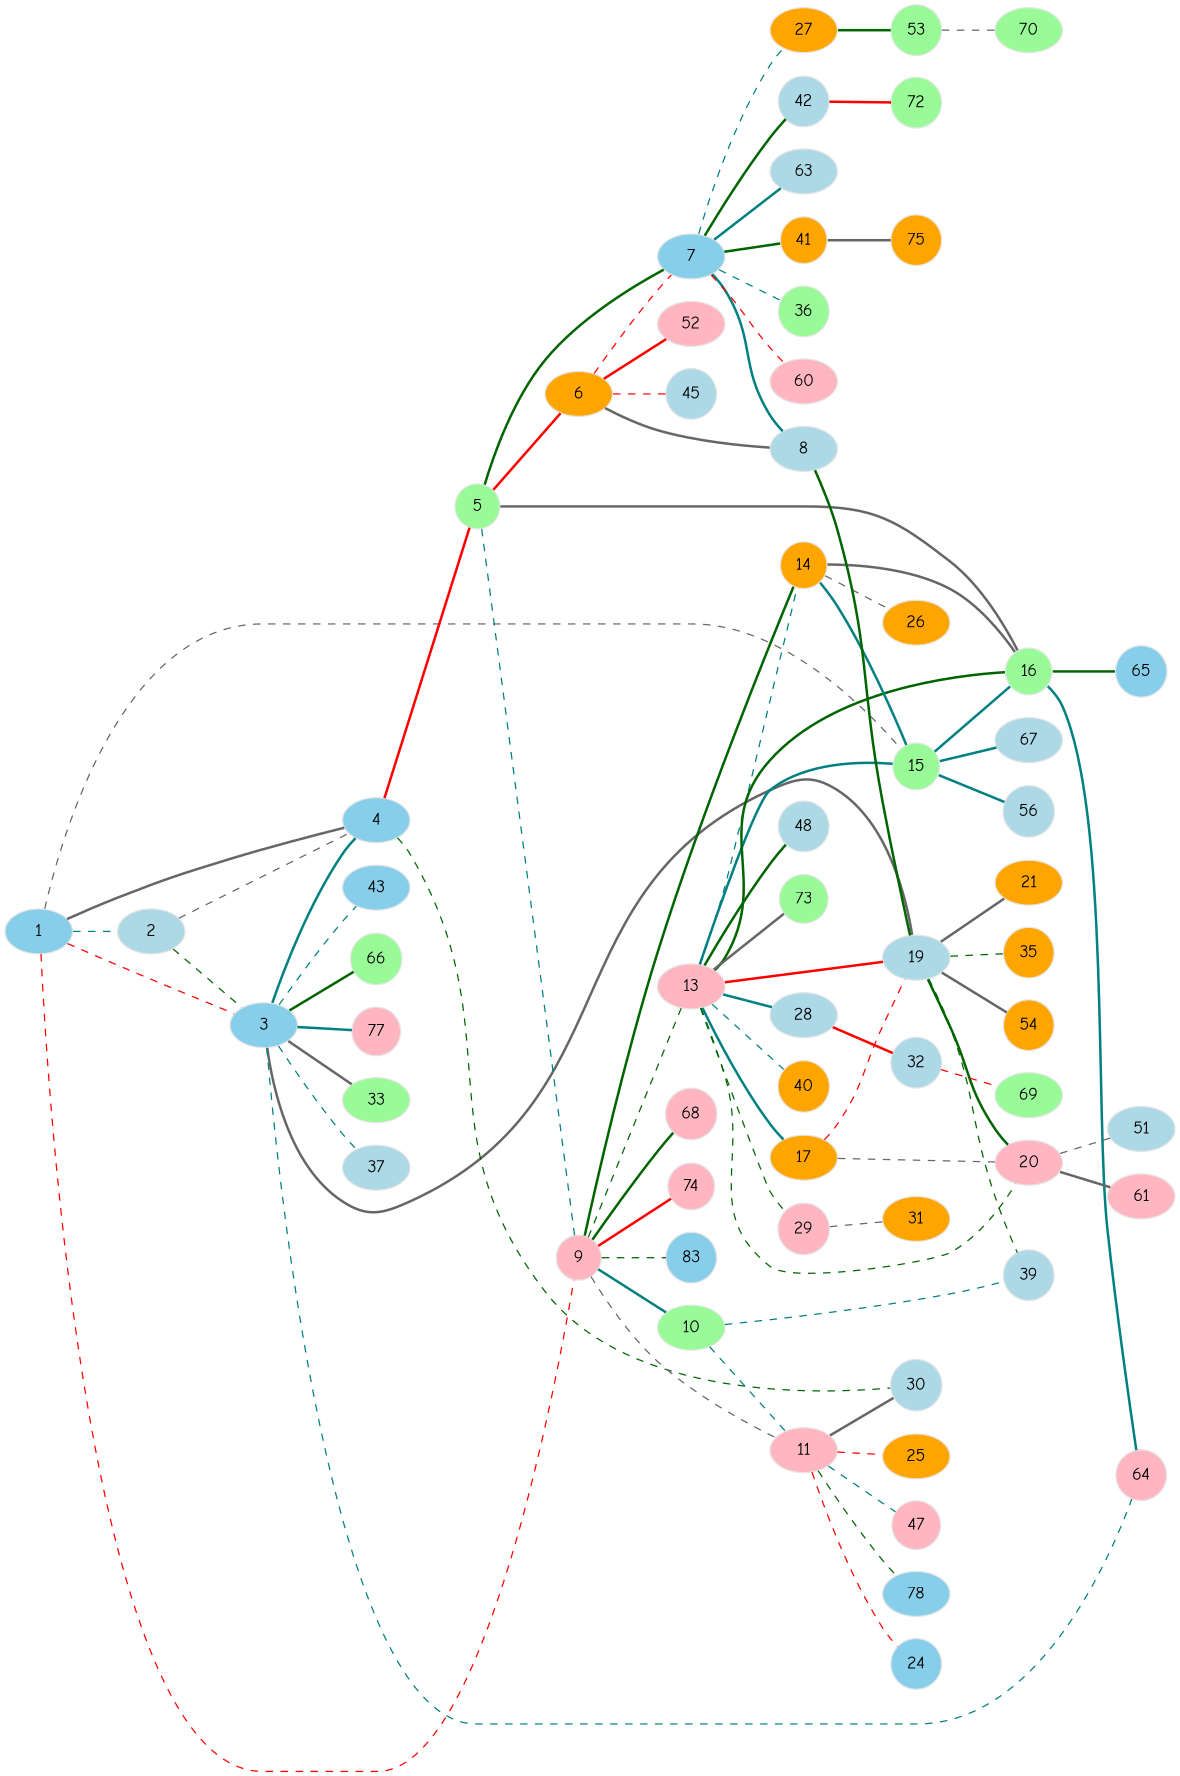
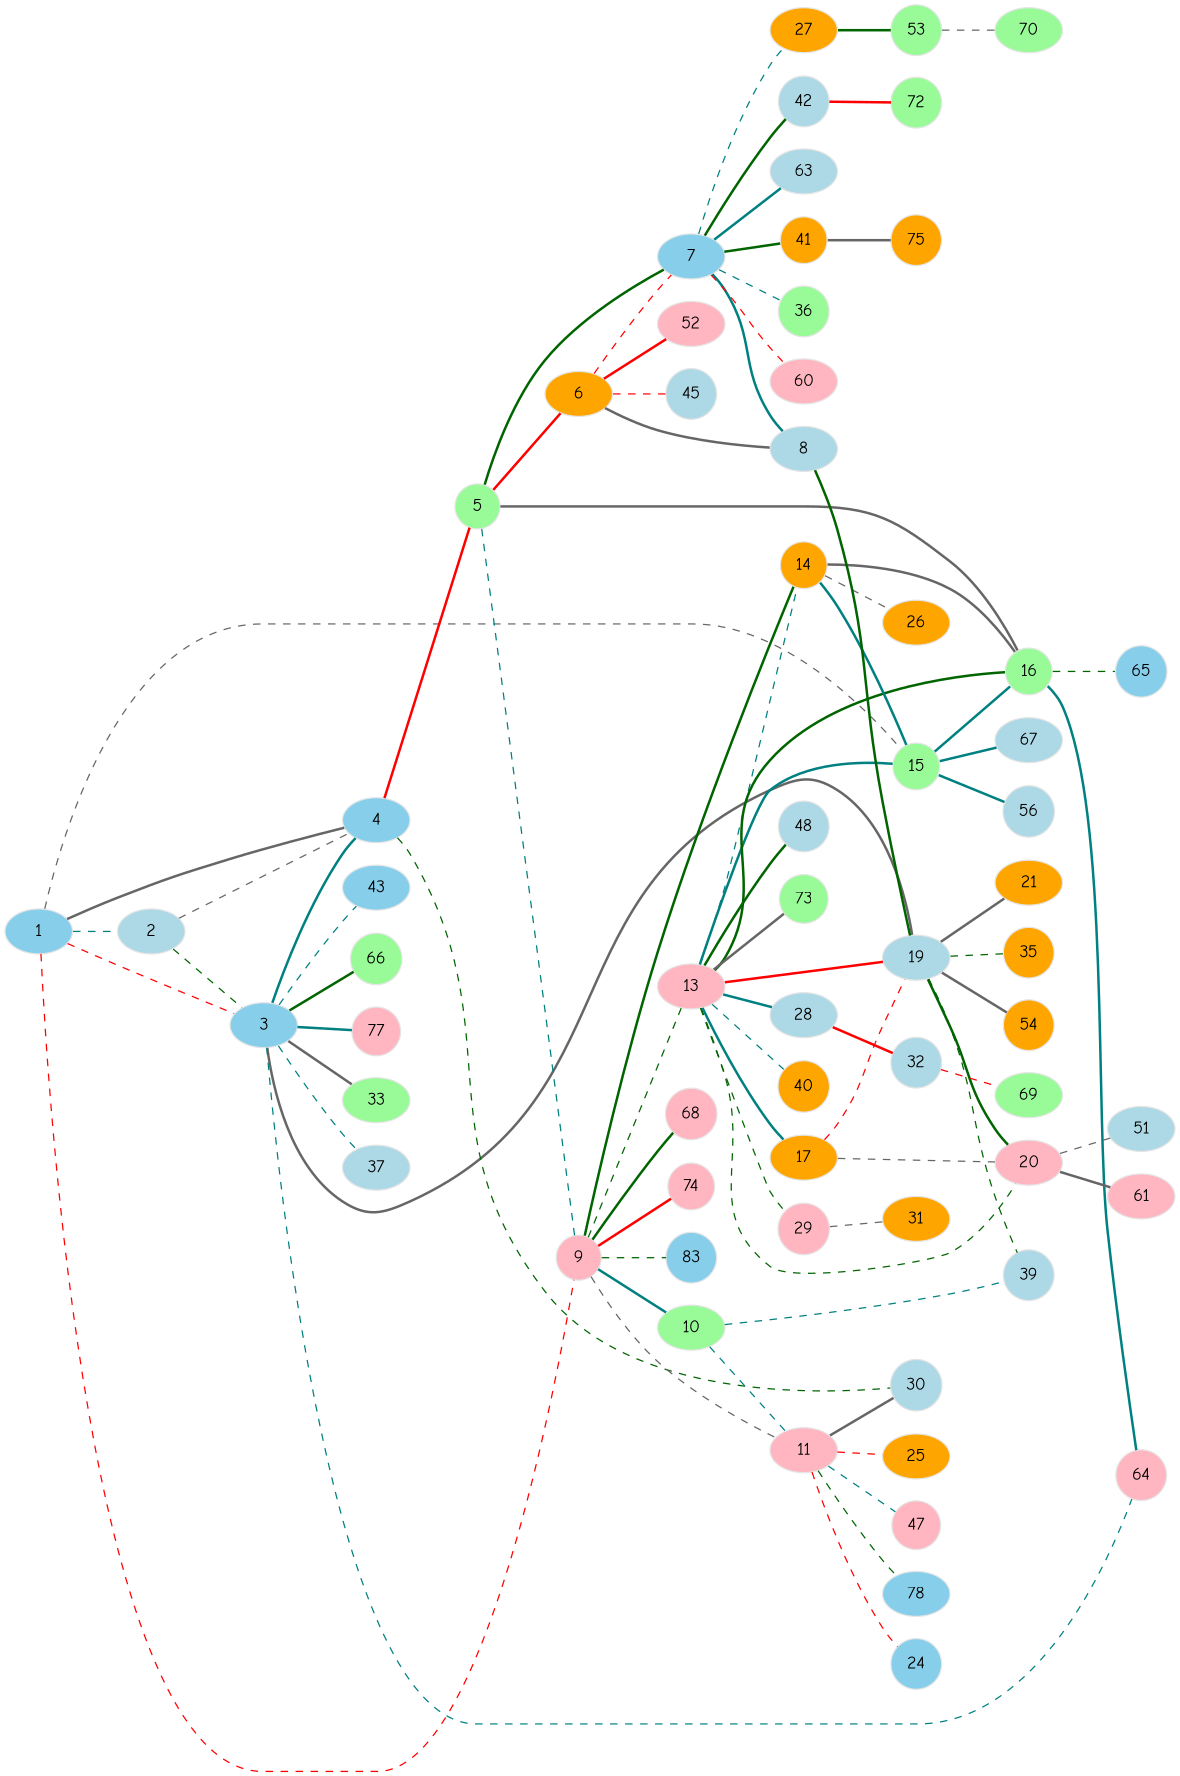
edge "16" -- "65": style bold -> dashed
